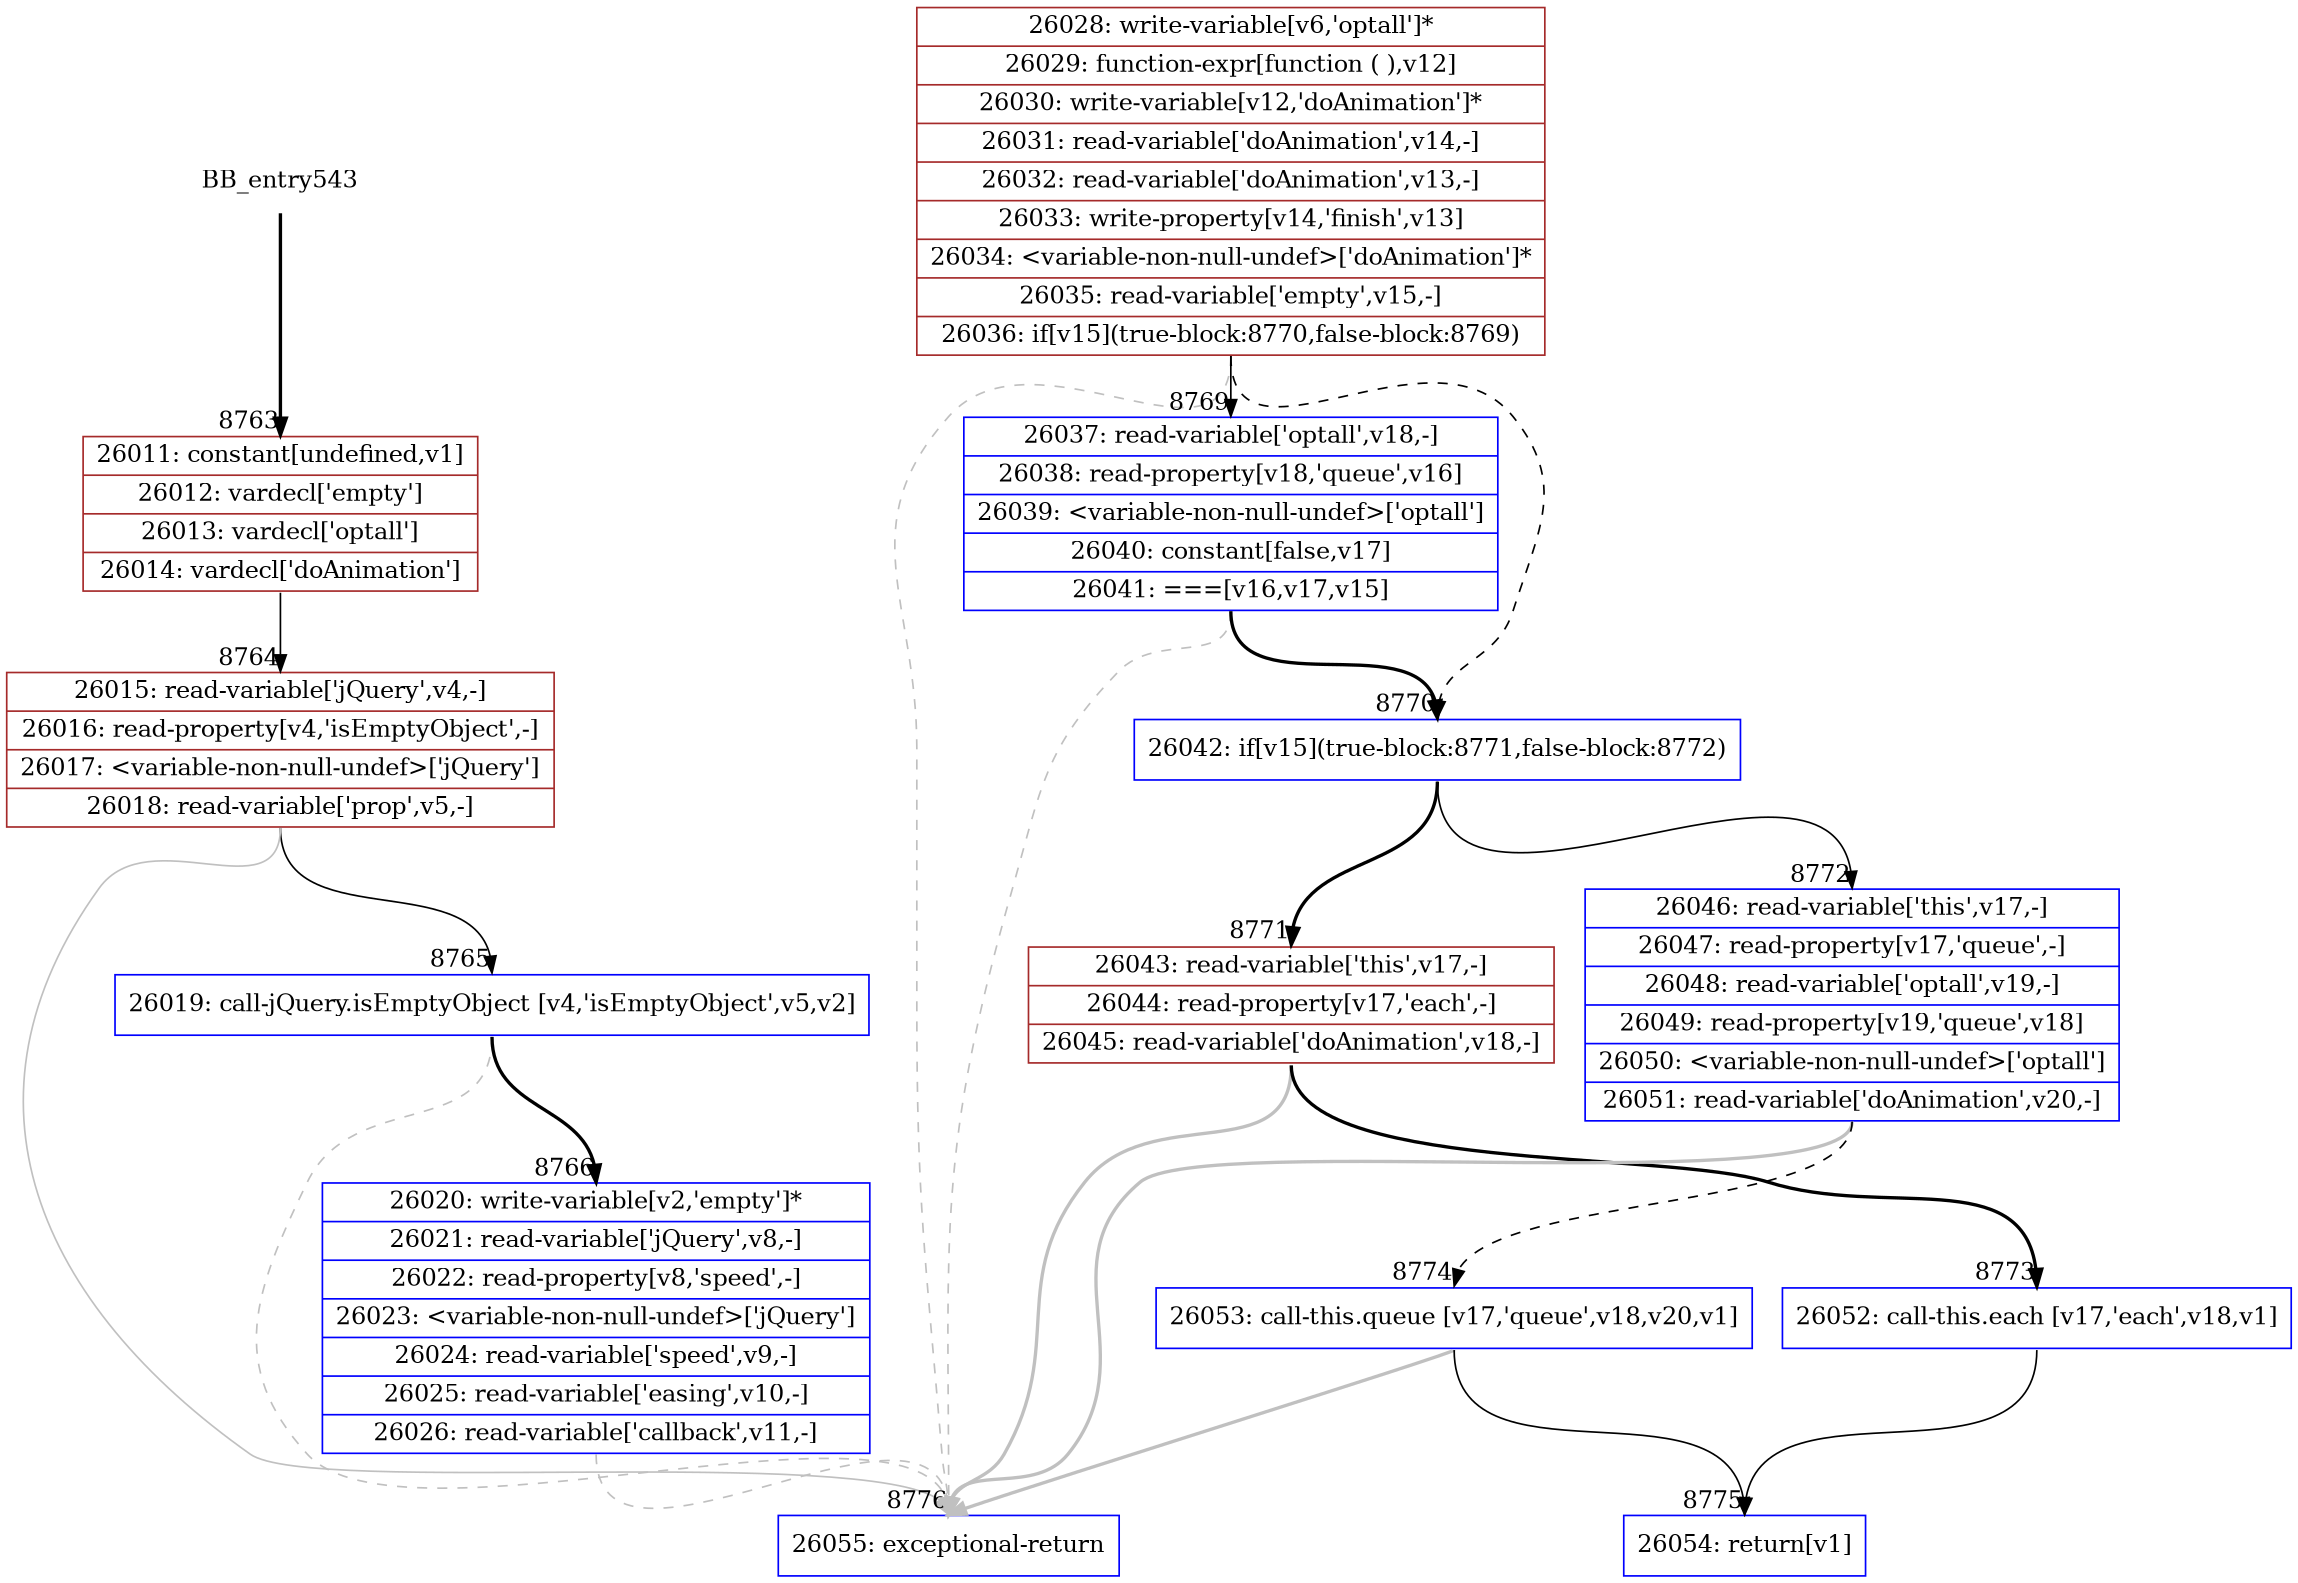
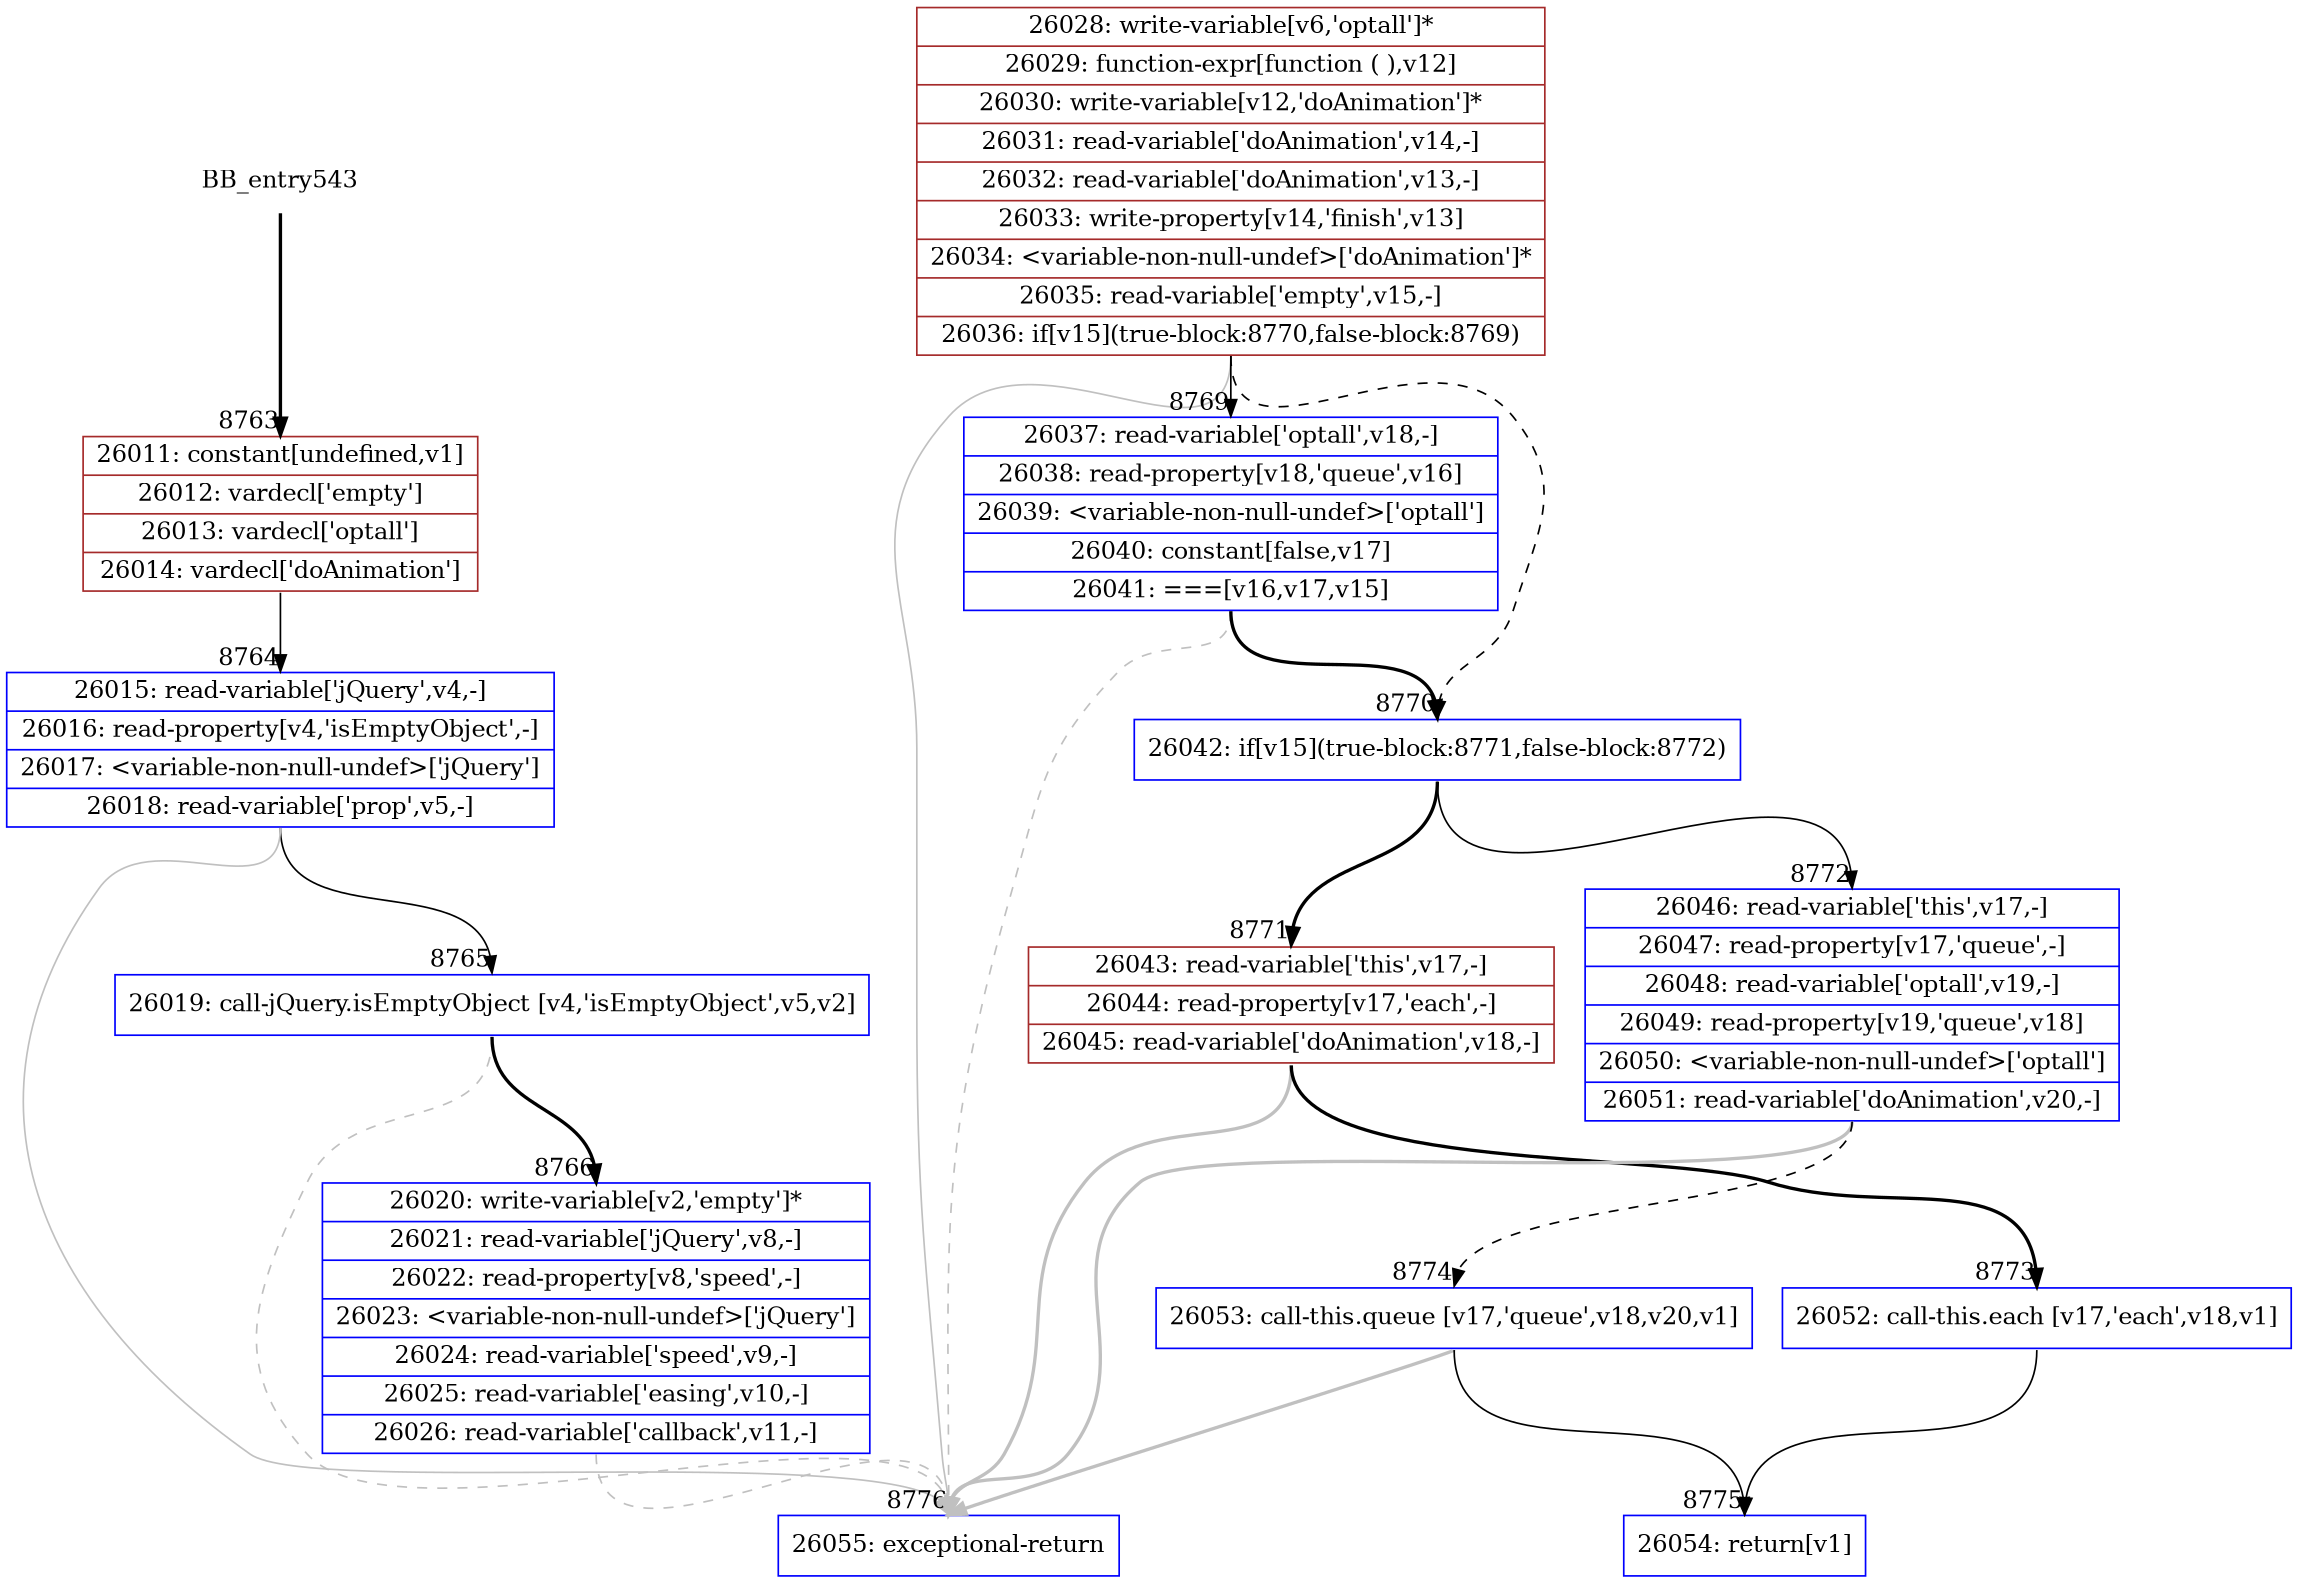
node "26015: read-variable['jQuery',v4,-]": color brown -> blue
edge "26028: write-variable[v6,'optall']*" -> "26055: exceptional-return": style dashed -> solid
